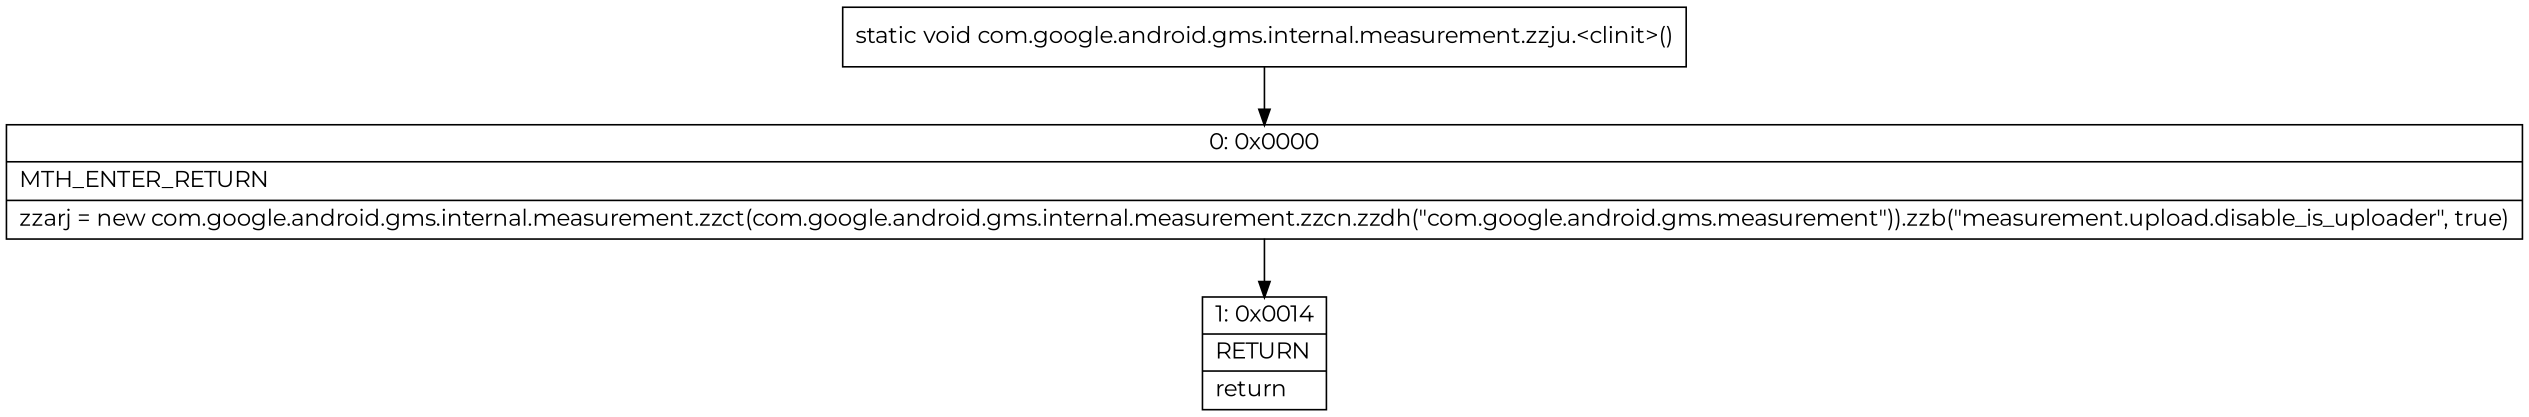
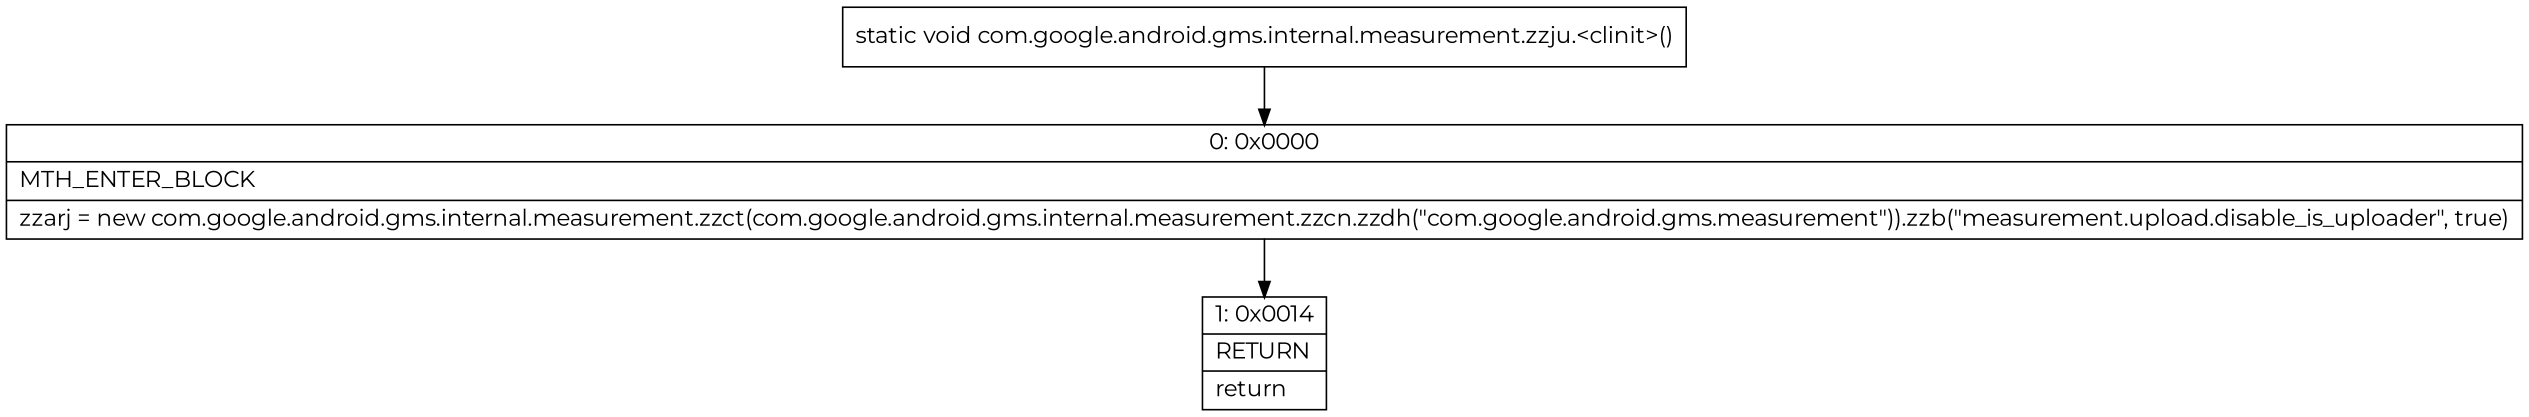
node "0: 0x0000": text "MTH_ENTER_RETURN" -> "MTH_ENTER_BLOCK"
